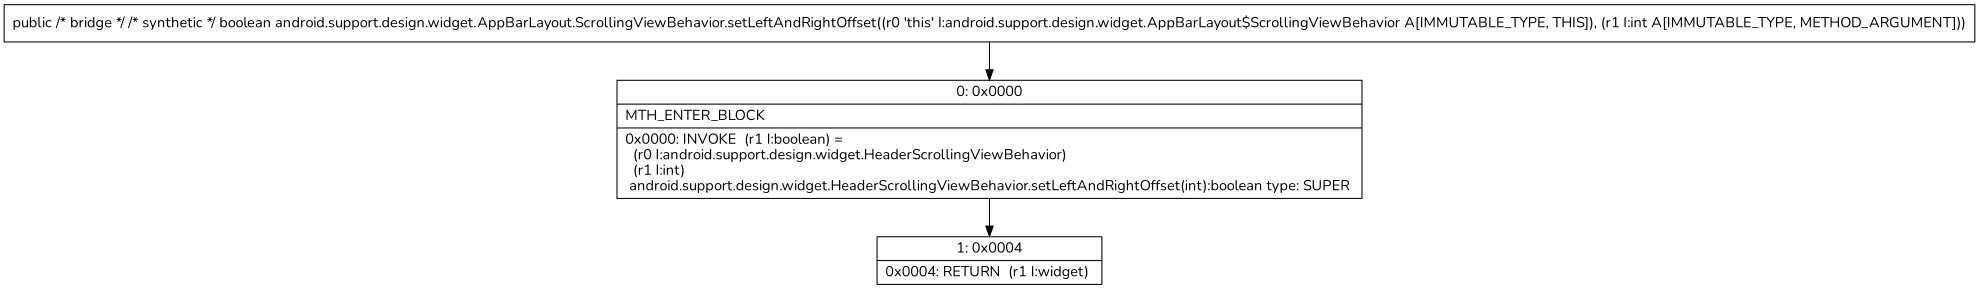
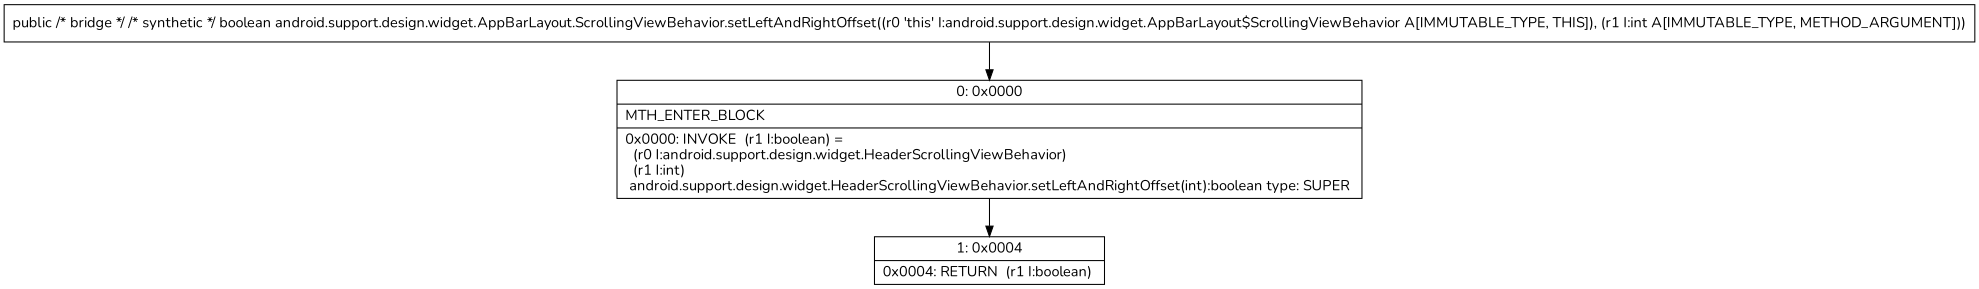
node "1: 0x0004": text "0x0004: RETURN  (r1 I:widget)" -> "0x0004: RETURN  (r1 I:boolean)"
